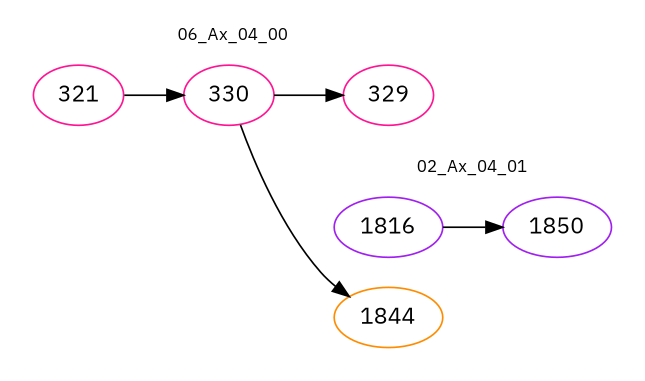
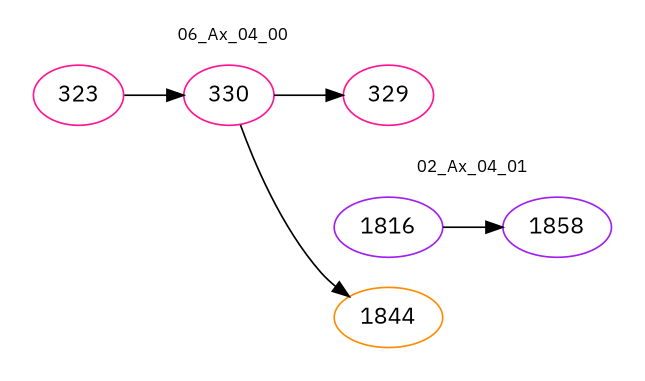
node "321": label "321" -> "323"
node "1850": label "1850" -> "1858"
